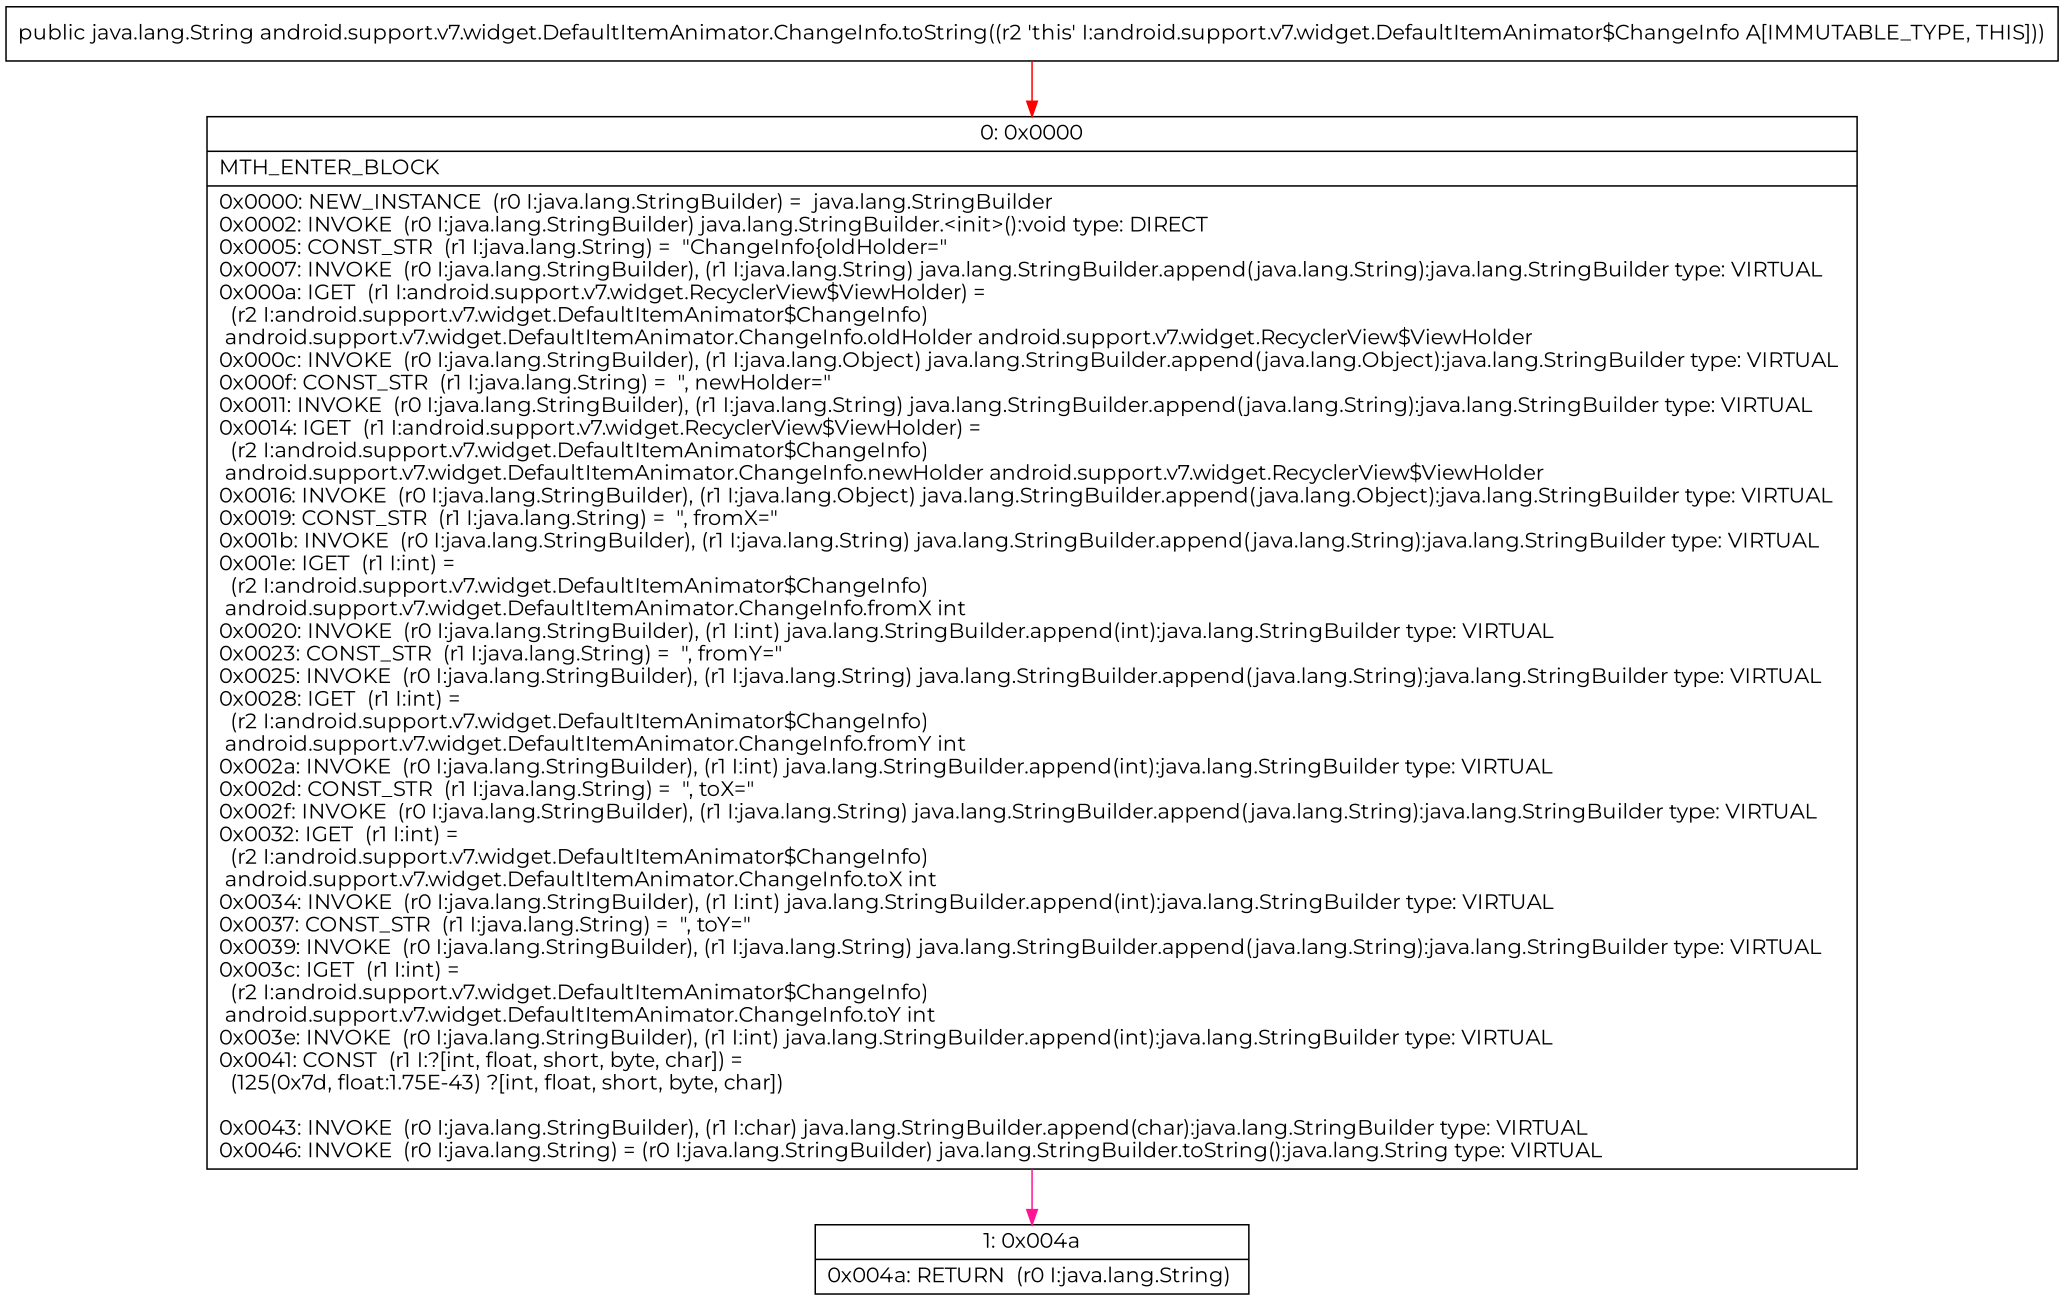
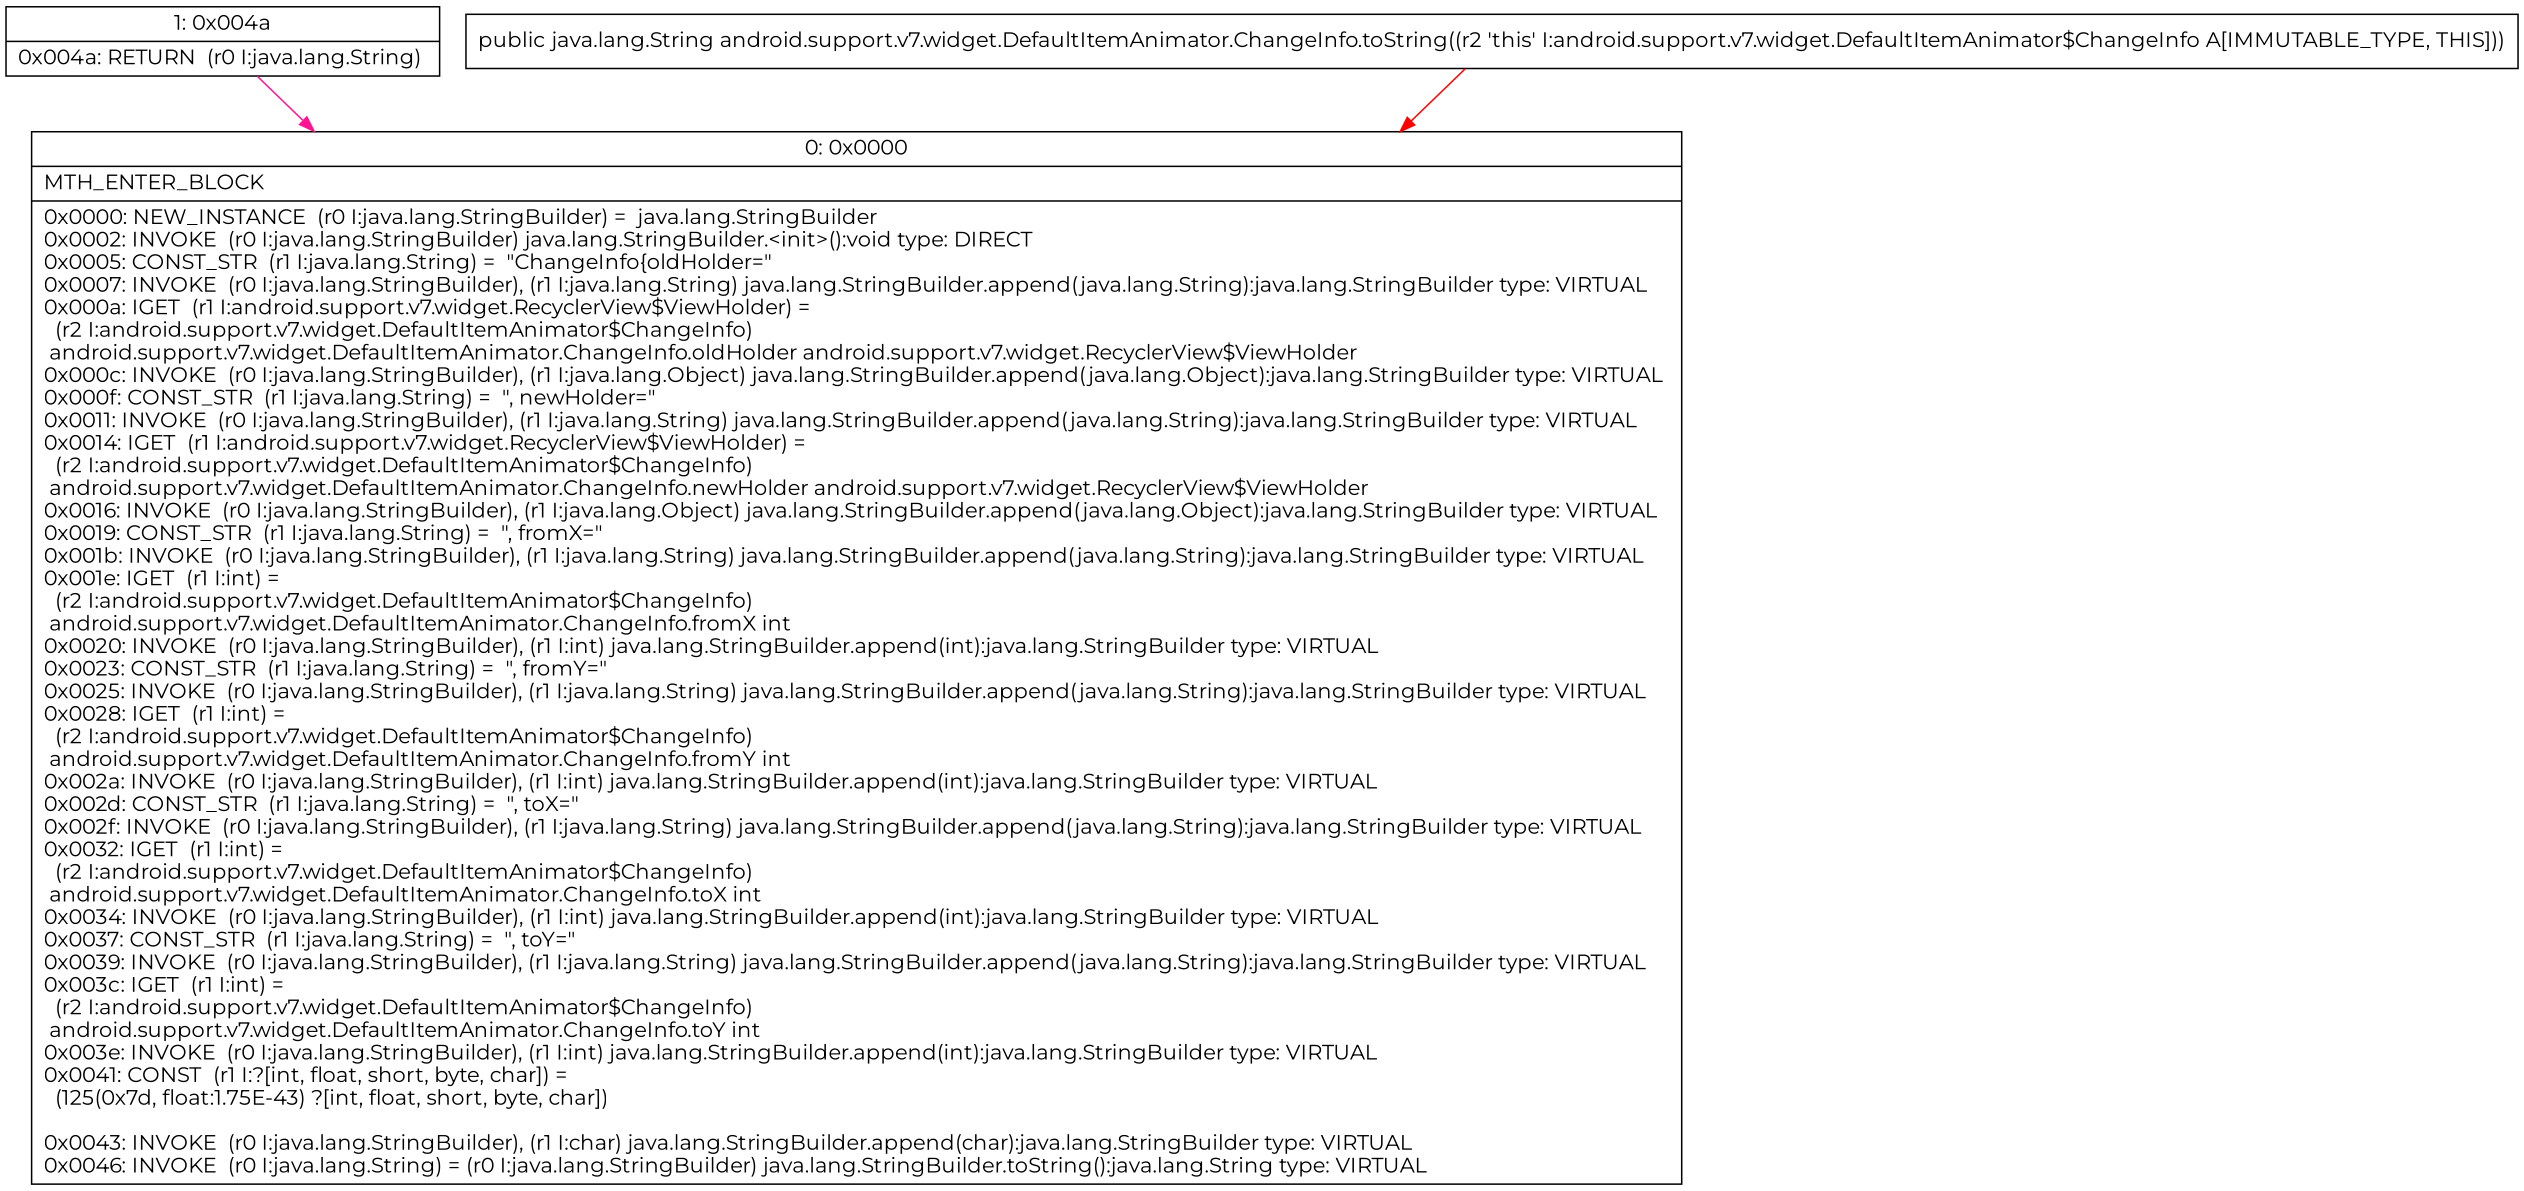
edge "0: 0x0000" -> "1: 0x004a": reversed
